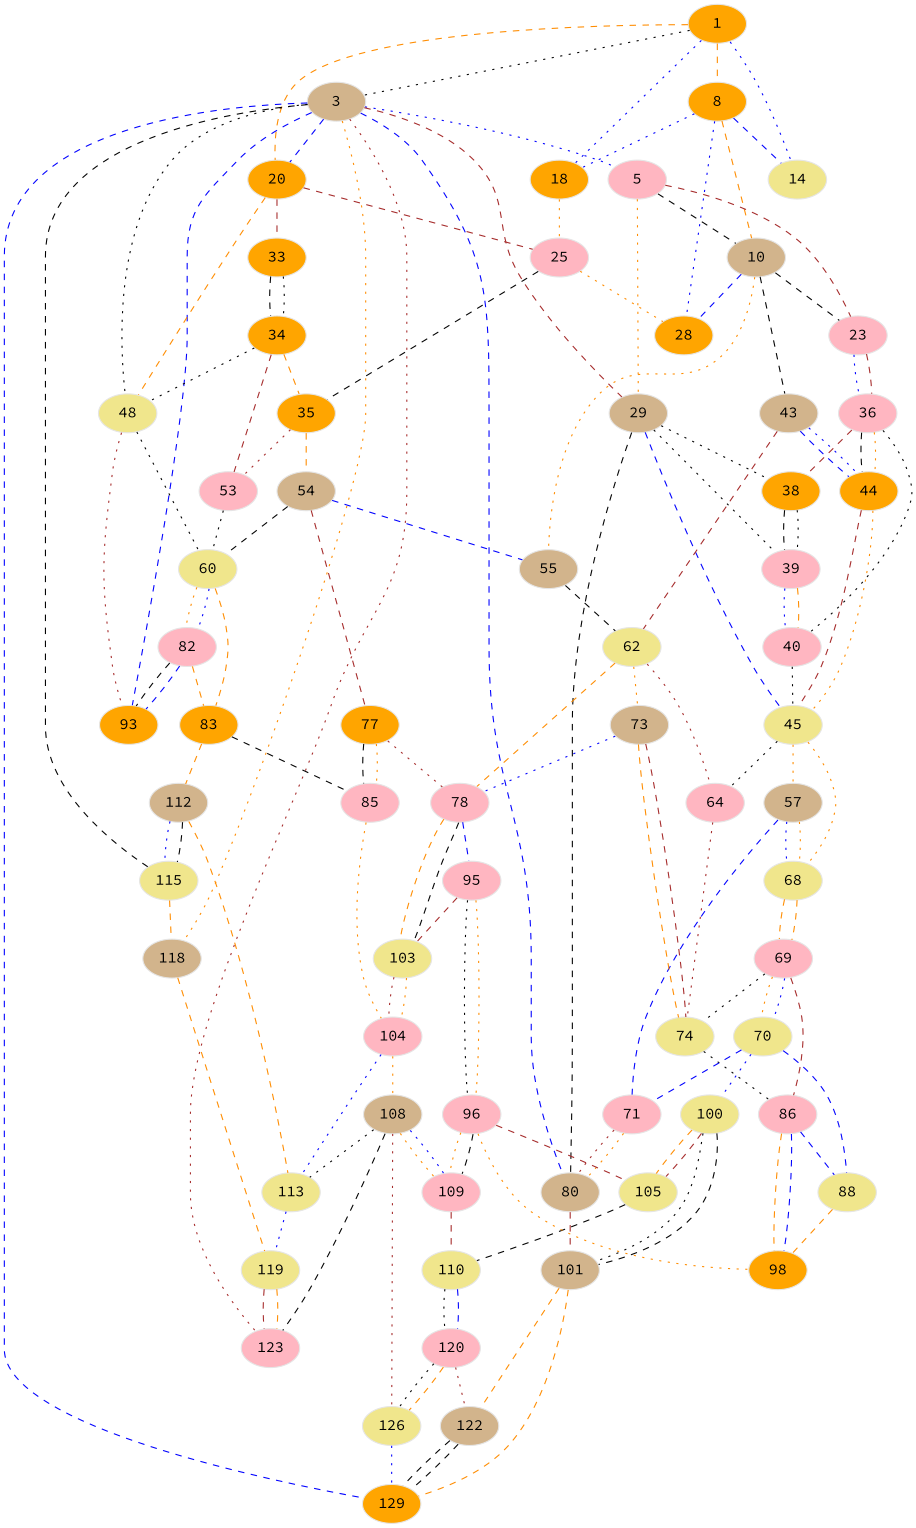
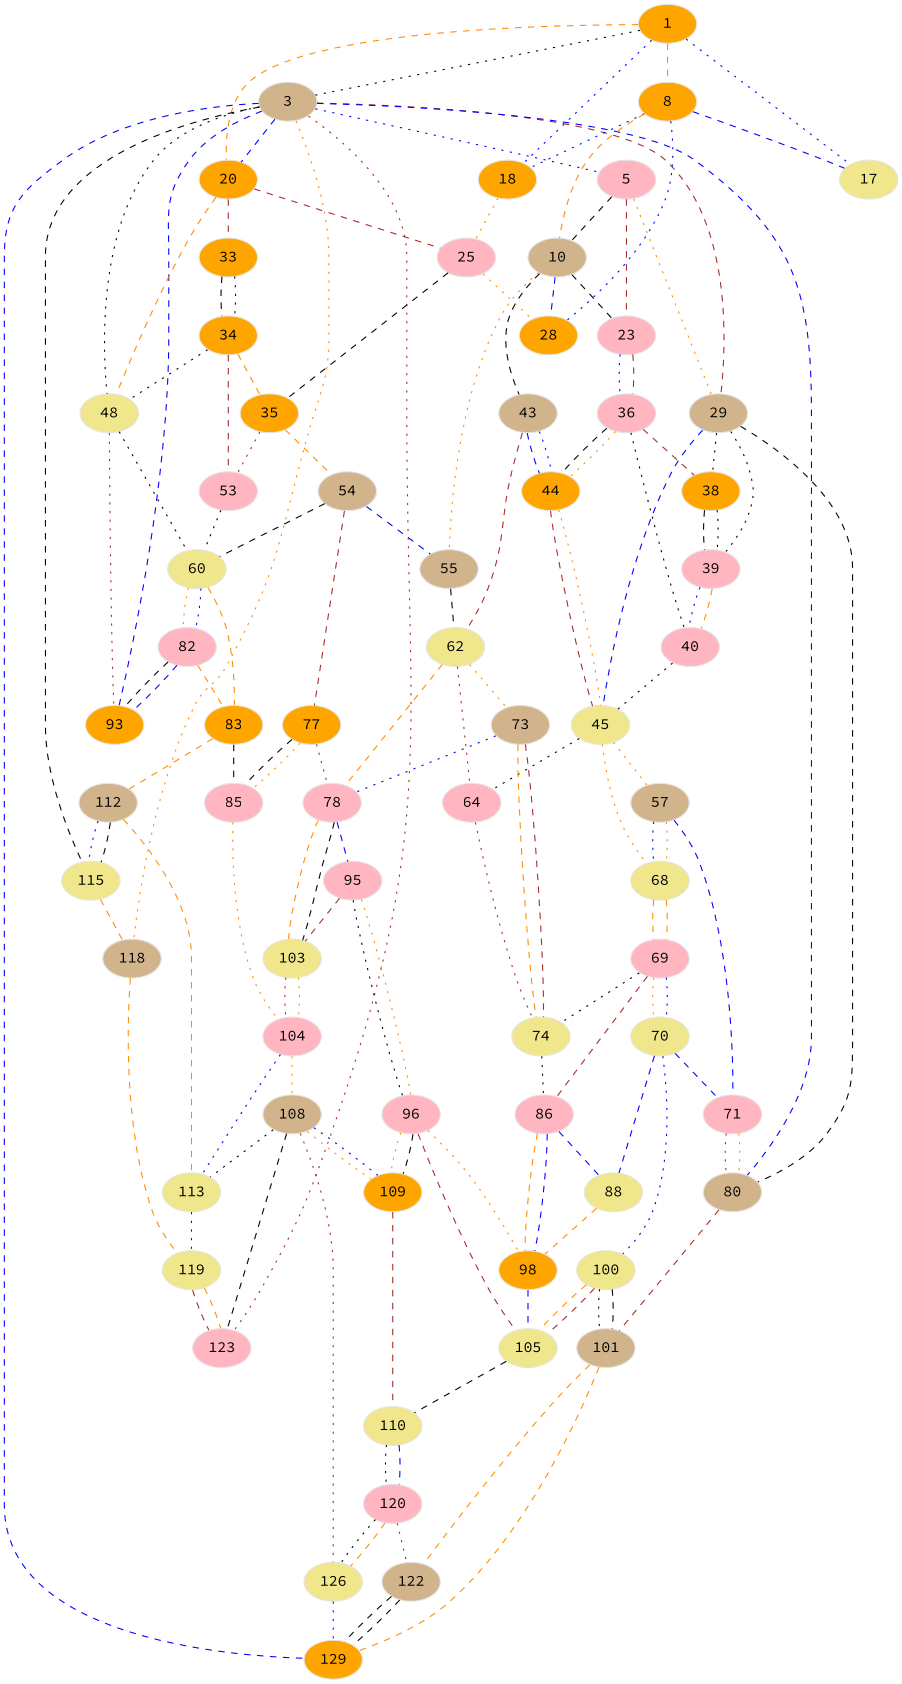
node "14": label "14" -> "17"
node "109": fillcolor lightpink -> orange
edge "98" -- "105": added
